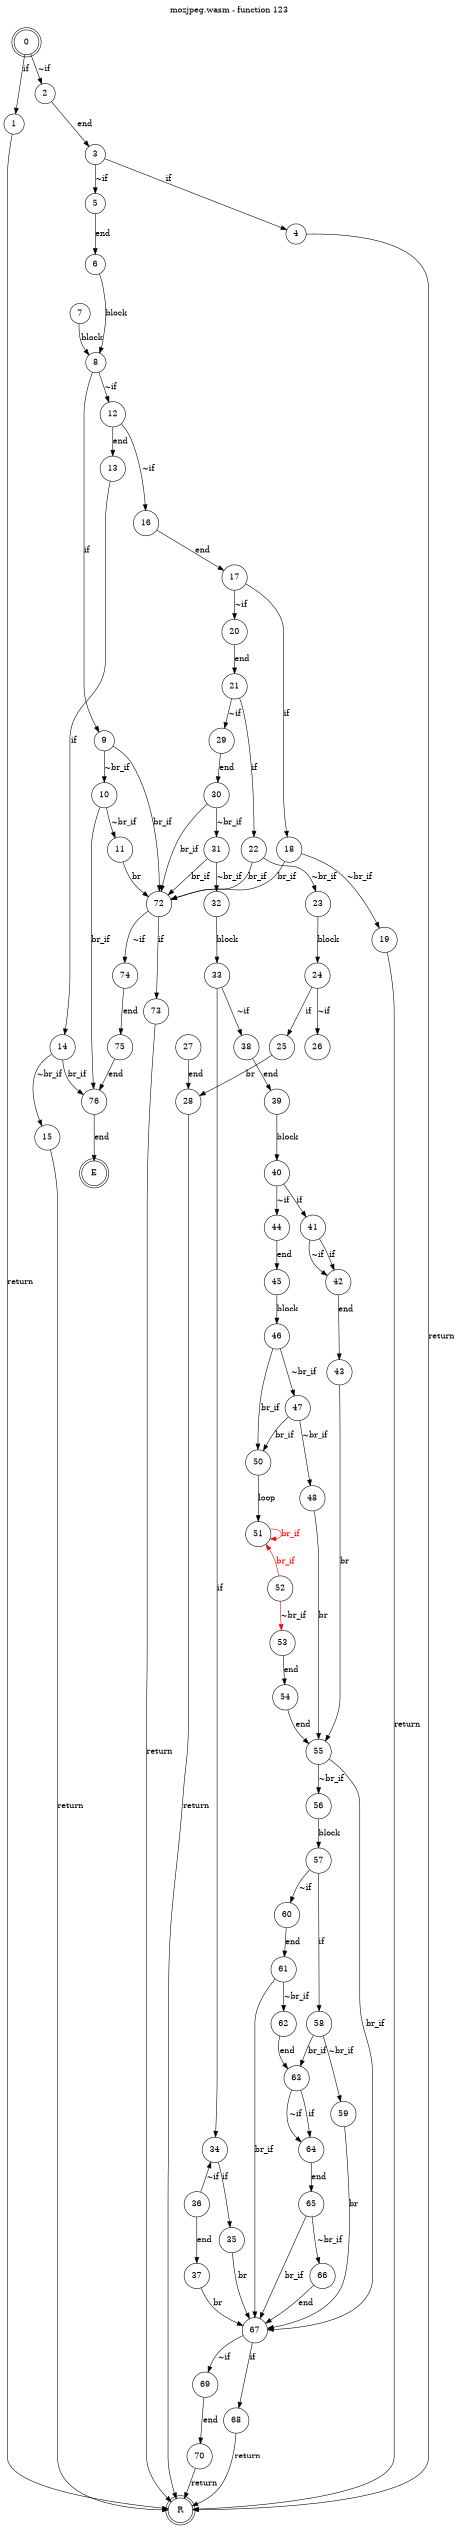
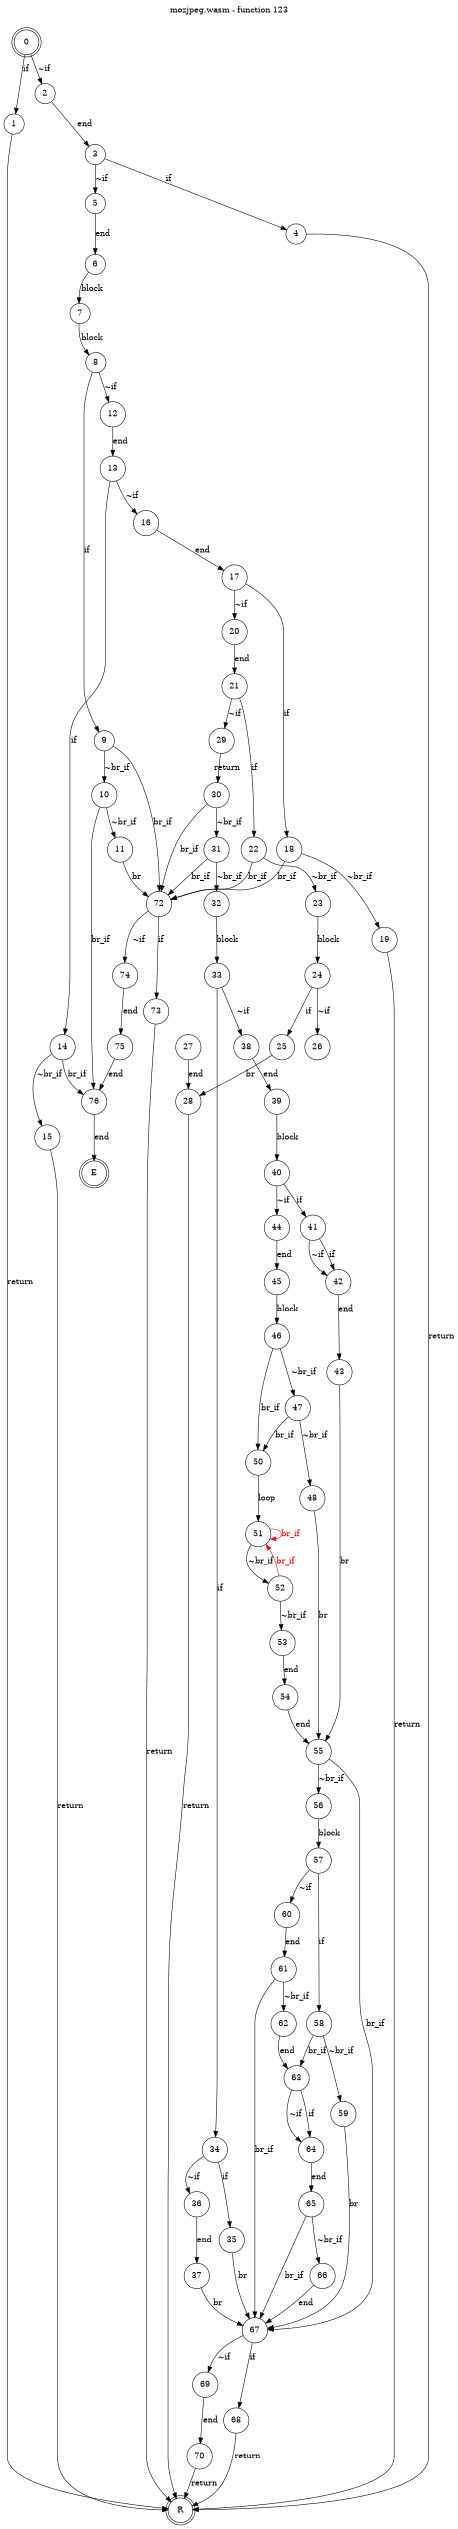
edge "6" -> "8": now "6" -> "7"
edge "12" -> "16": now "13" -> "16"
edge "29" -> "30": label "end" -> "return"
edge "51" -> "52": added, label "~br_if"
edge "52" -> "53": color red -> black
edge "36" -> "34": reversed
